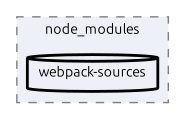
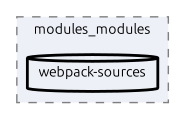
cluster "node_modules": label "node_modules" -> "modules_modules"
